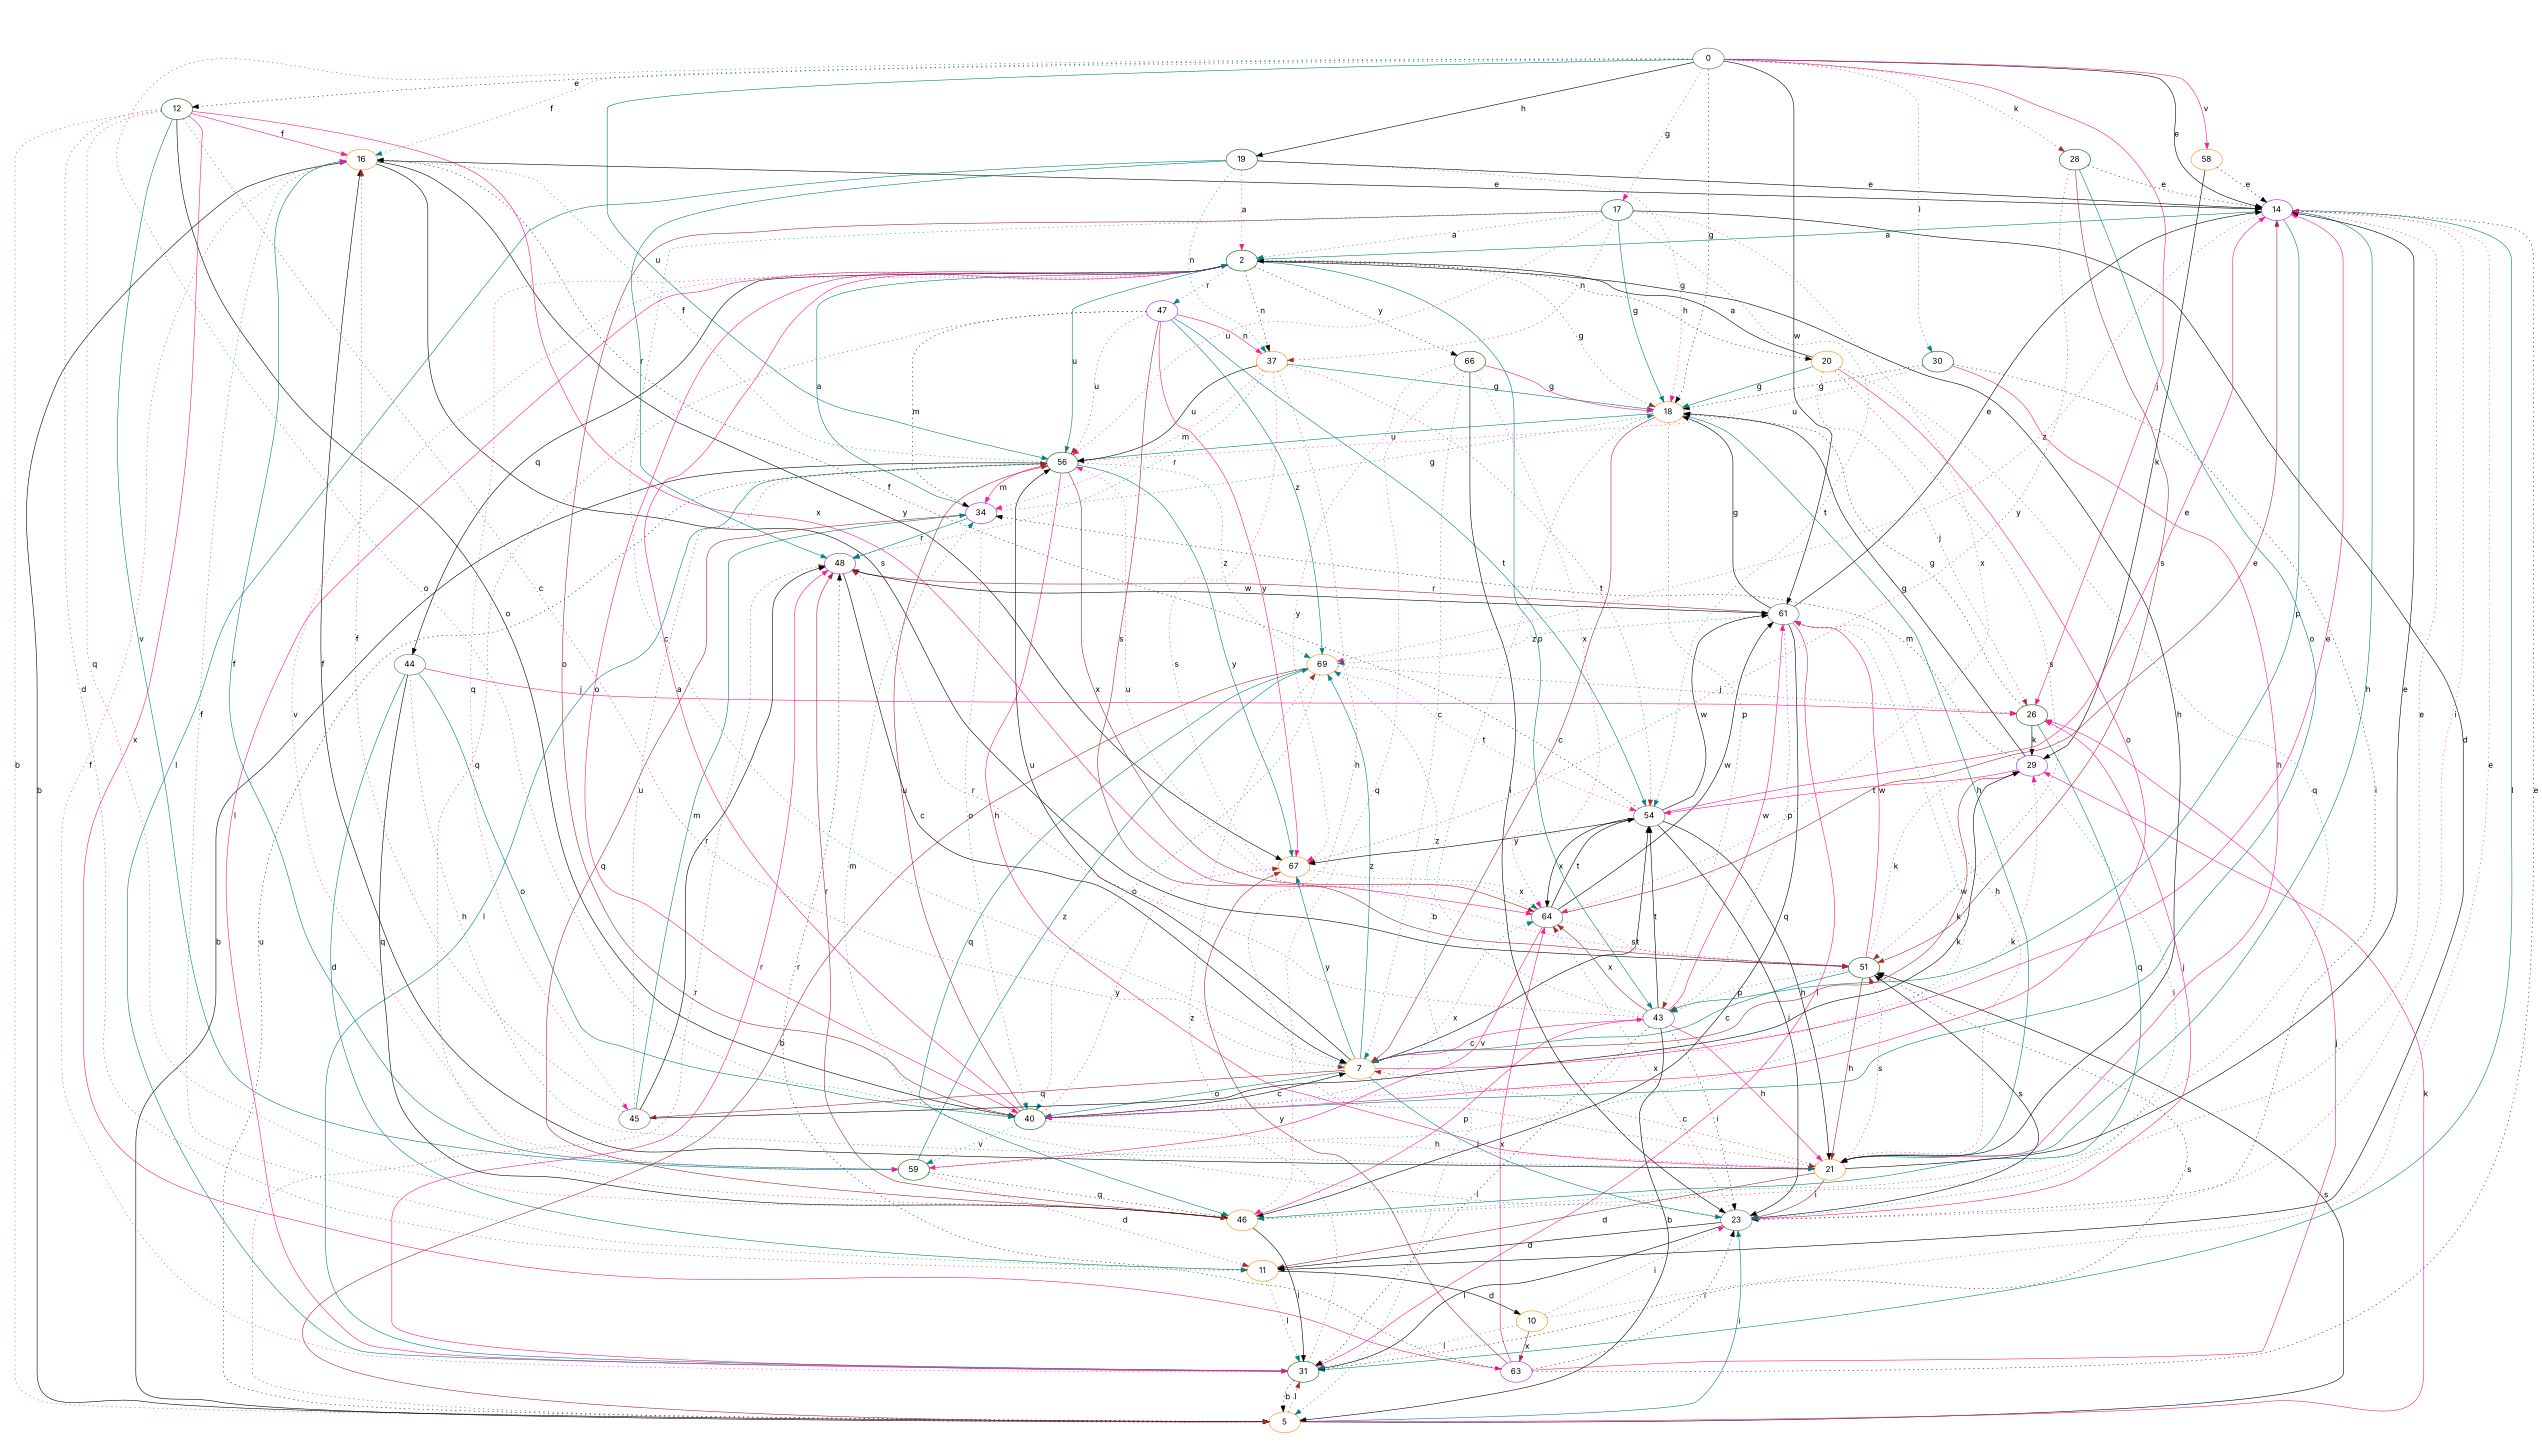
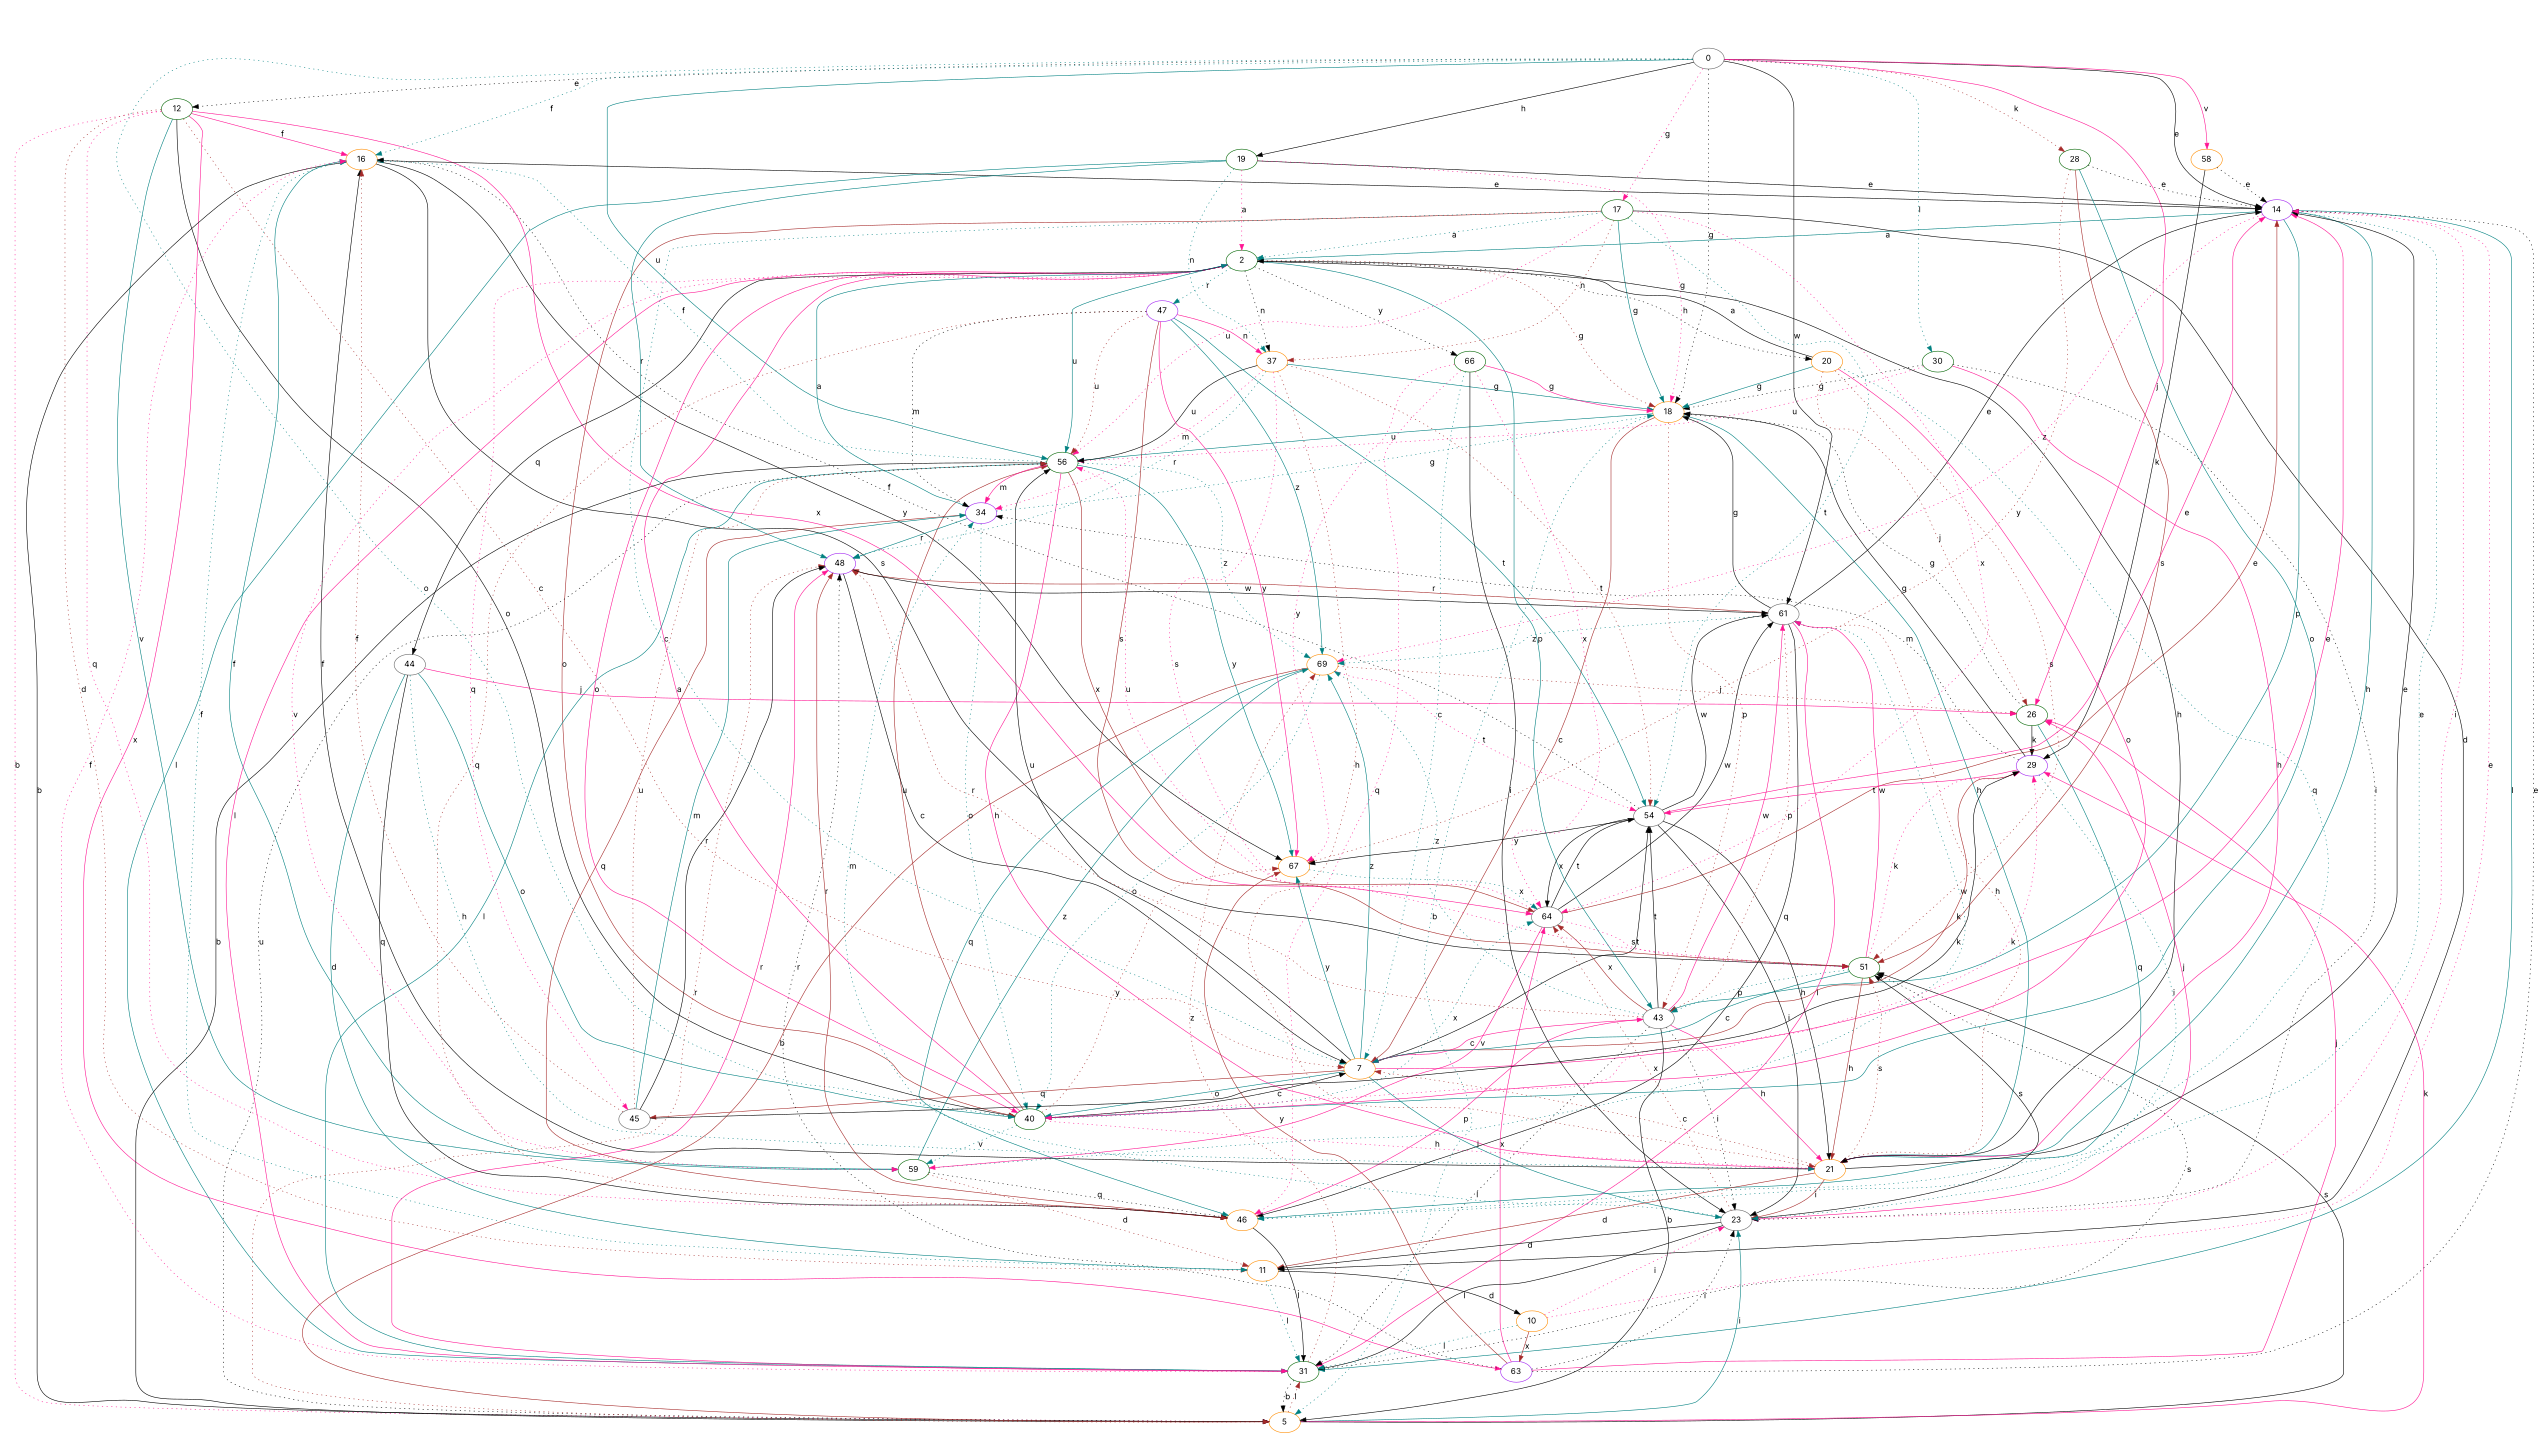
edge "46" -> "14": color brown -> teal
